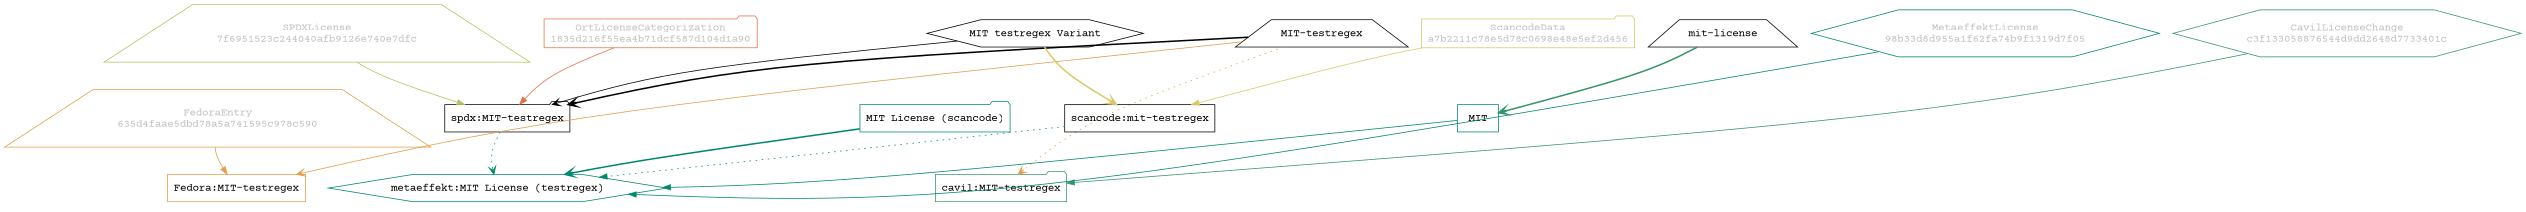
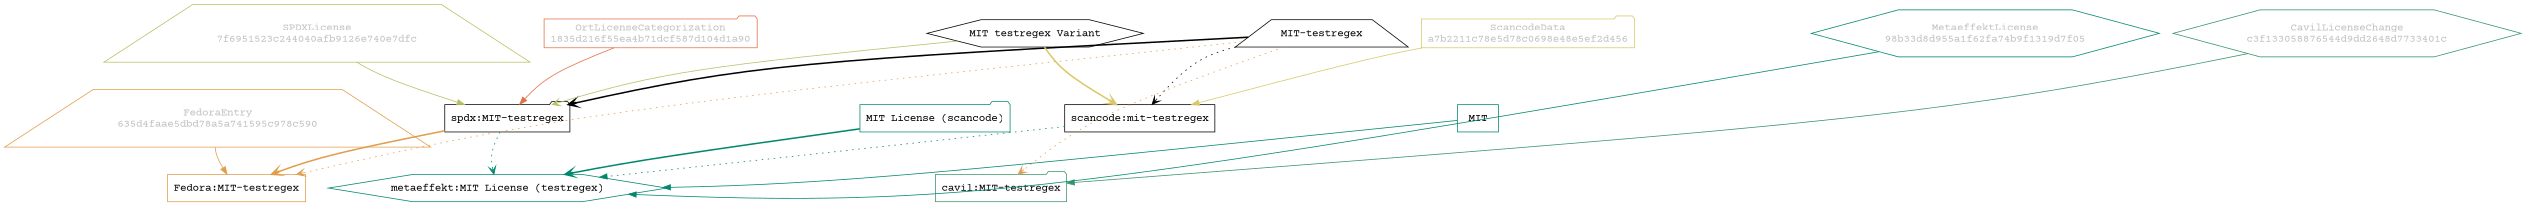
node "mit-license": removed
edge "MIT testregex Variant" -> "spdx:MIT-testregex": color black -> #b8bf62
edge "MIT-testregex" -> "scancode:mit-testregex": added
edge "MIT-testregex" -> "Fedora:MIT-testregex": style solid -> dotted
edge "spdx:MIT-testregex" -> "Fedora:MIT-testregex": added
